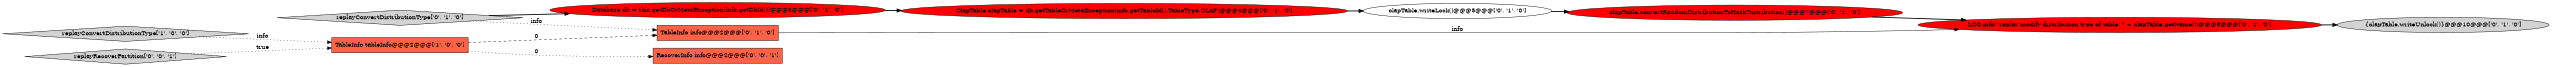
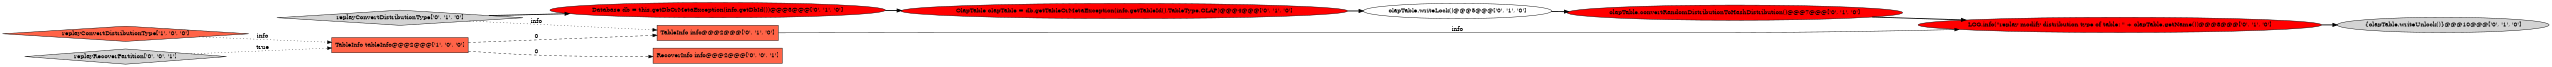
node "replayConvertDistributionType['1', '0', '0']": fillcolor lightgray -> tomato
edge "TableInfo tableInfo@@@2@@@['1', '0', '0']" -> "RecoverInfo info@@@2@@@['0', '0', '1']": style dotted -> dashed
